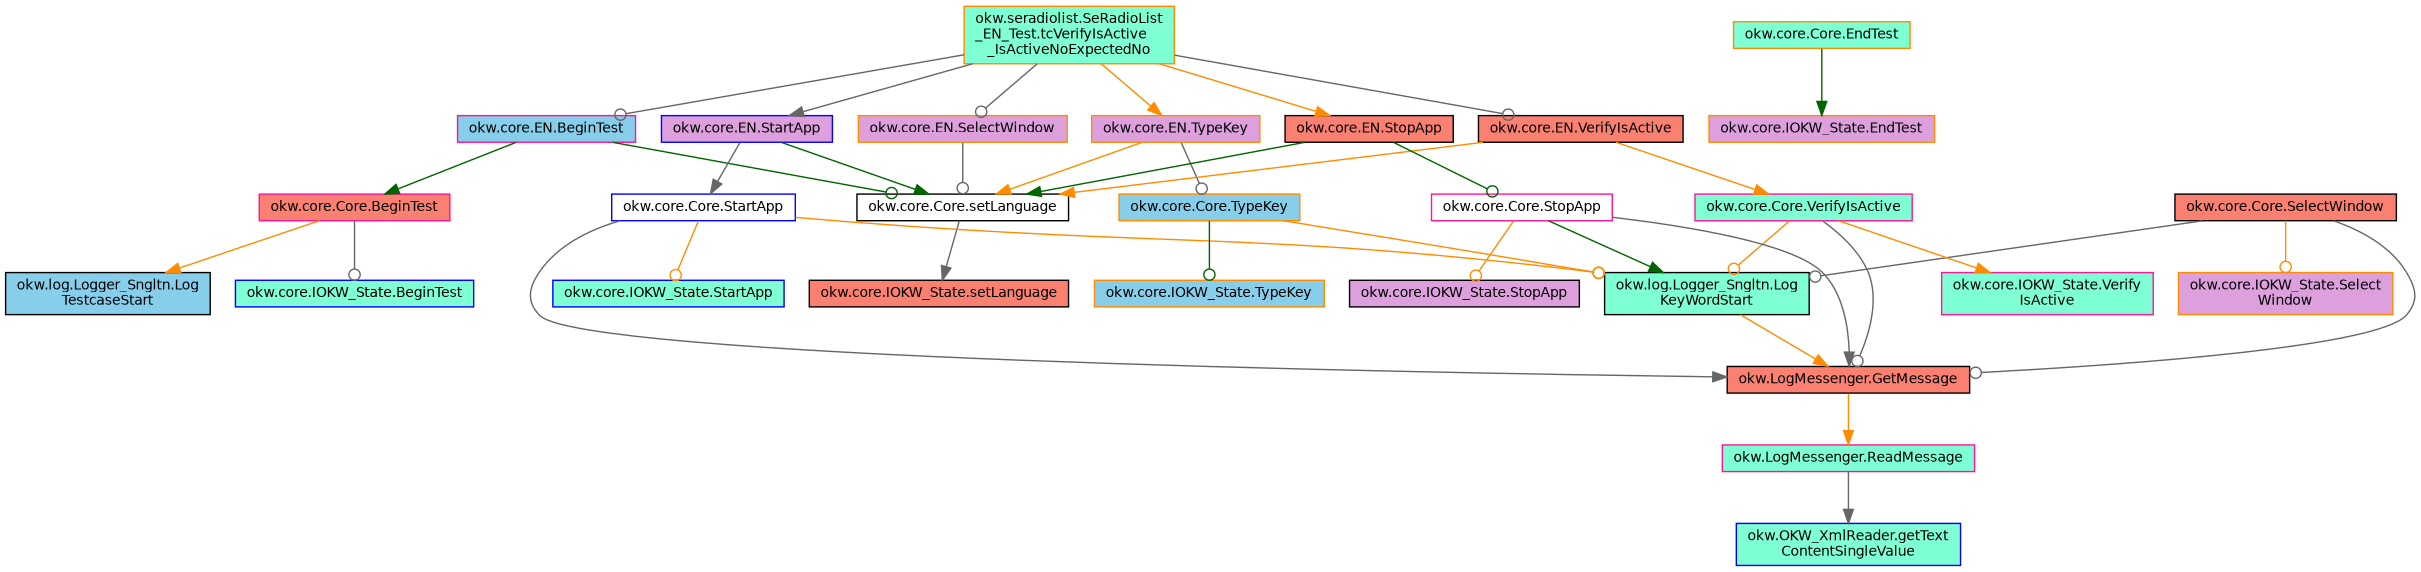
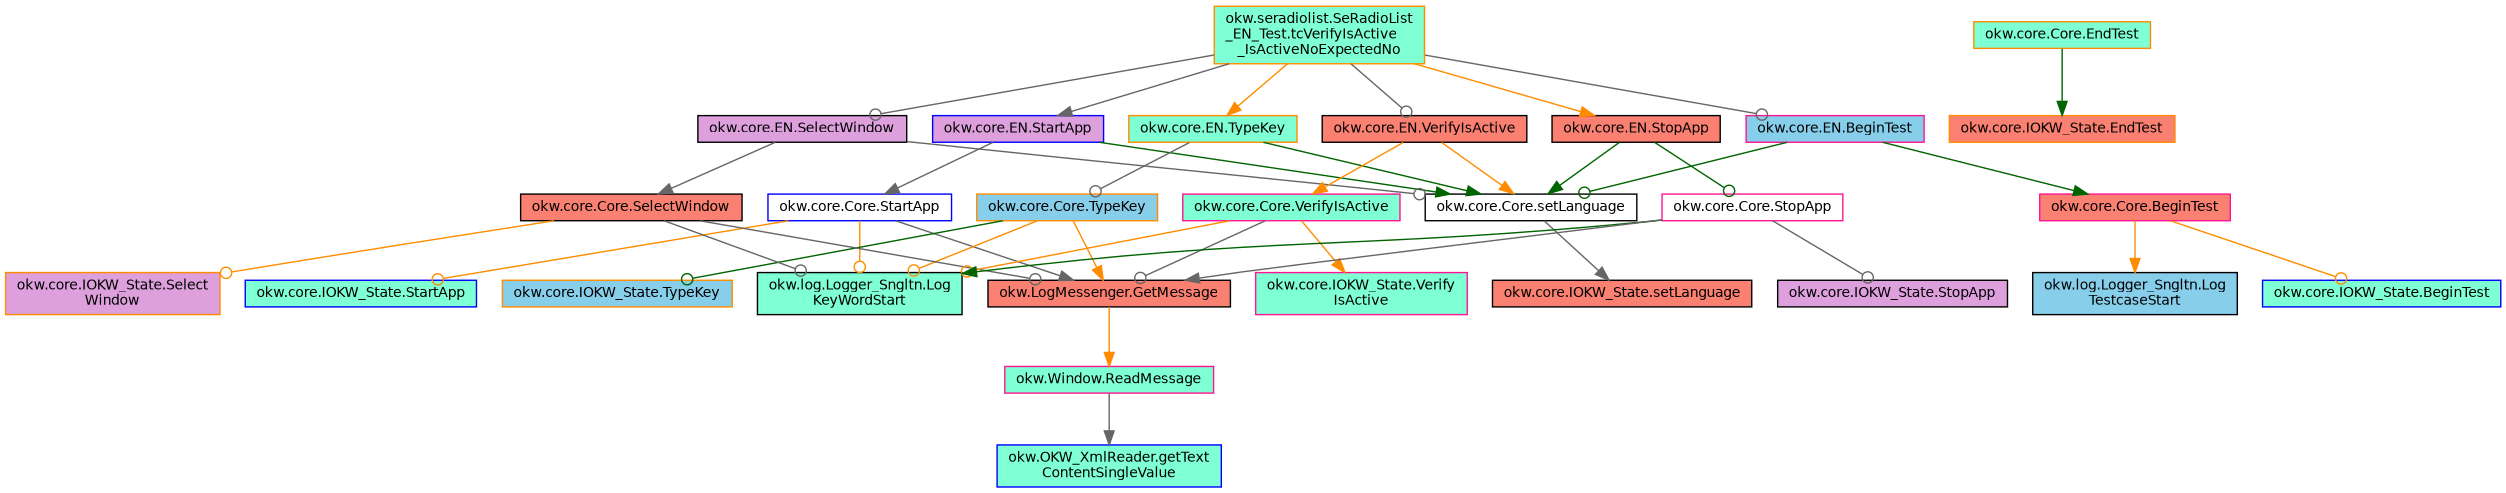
node "okw.core.EN.SelectWindow": color darkorange -> black
node "okw.core.EN.TypeKey": fillcolor plum -> aquamarine
node "okw.core.IOKW_State.EndTest": fillcolor plum -> salmon
edge "okw.core.EN.SelectWindow" -> "okw.core.Core.SelectWindow": added
edge "okw.core.EN.TypeKey" -> "okw.core.Core.setLanguage": color darkorange -> darkgreen
edge "okw.core.Core.BeginTest" -> "okw.core.IOKW_State.BeginTest": color gray40 -> darkorange
edge "okw.core.Core.StopApp" -> "okw.core.IOKW_State.StopApp": color darkorange -> gray40
edge "okw.log.Logger_Sngltn.Log KeyWordStart" -> "okw.LogMessenger.GetMessage": now "okw.core.Core.TypeKey" -> "okw.LogMessenger.GetMessage"
node "okw.LogMessenger.ReadMessage": label "okw.LogMessenger.ReadMessage" -> "okw.Window.ReadMessage"
